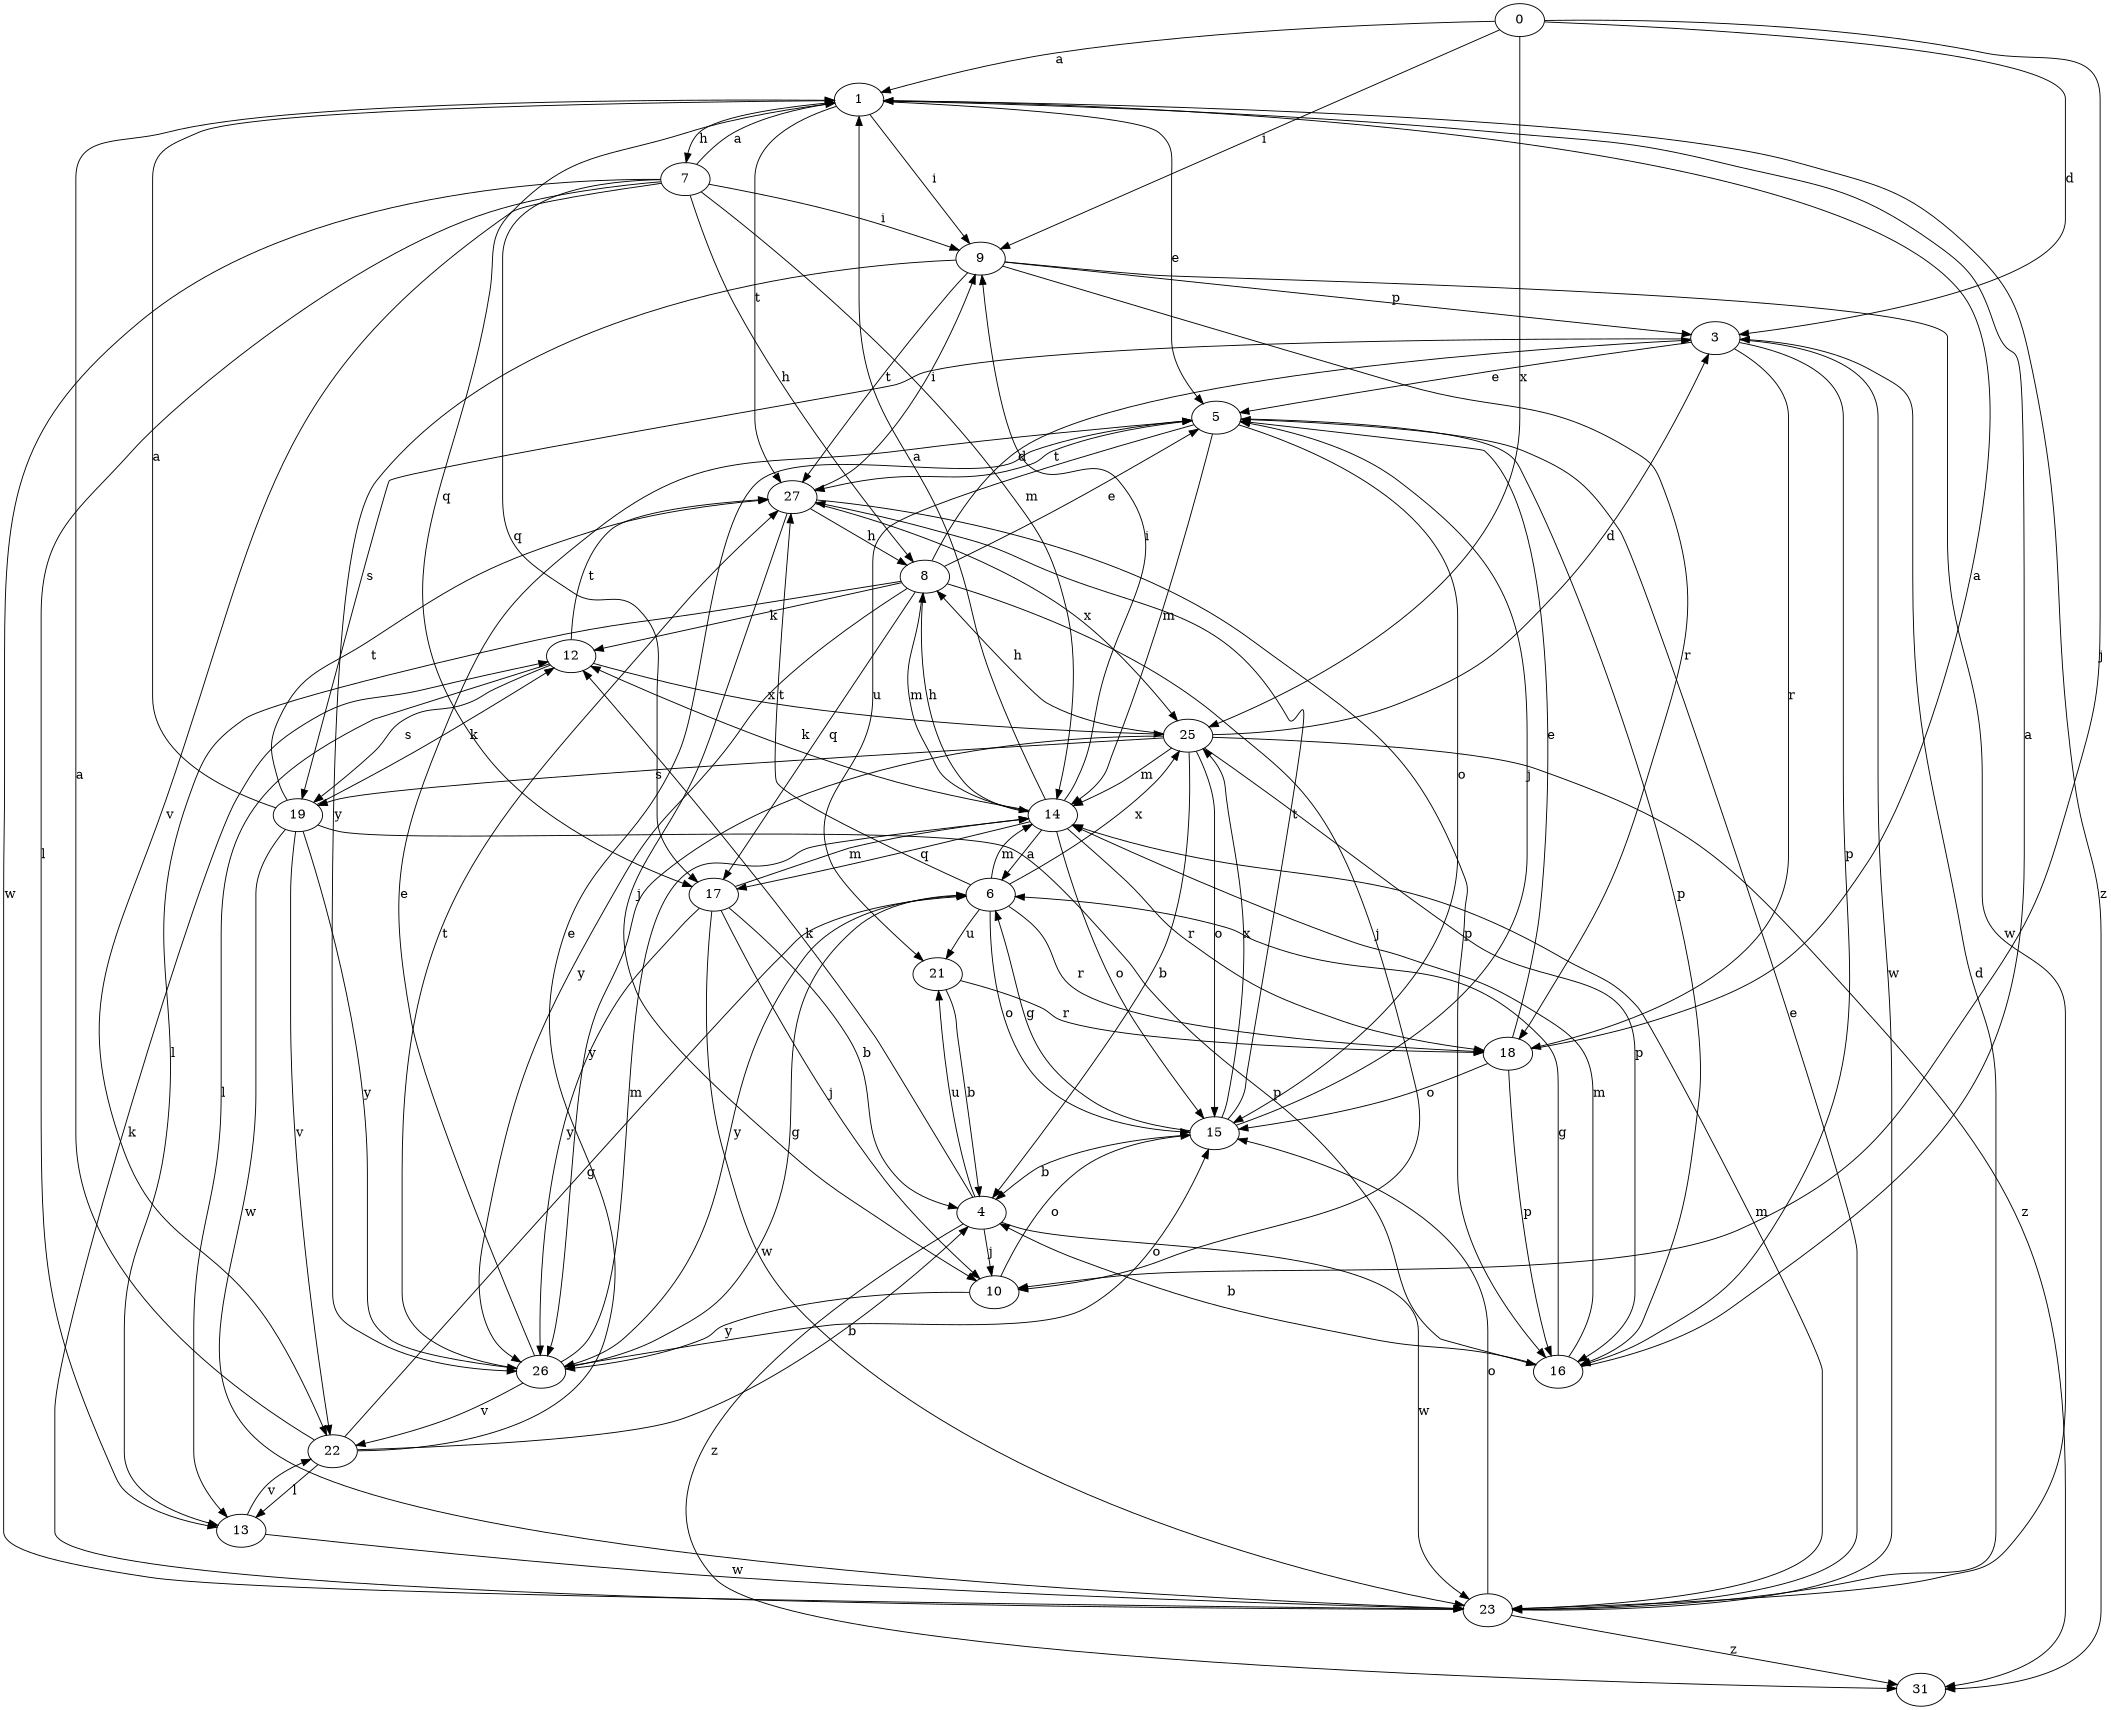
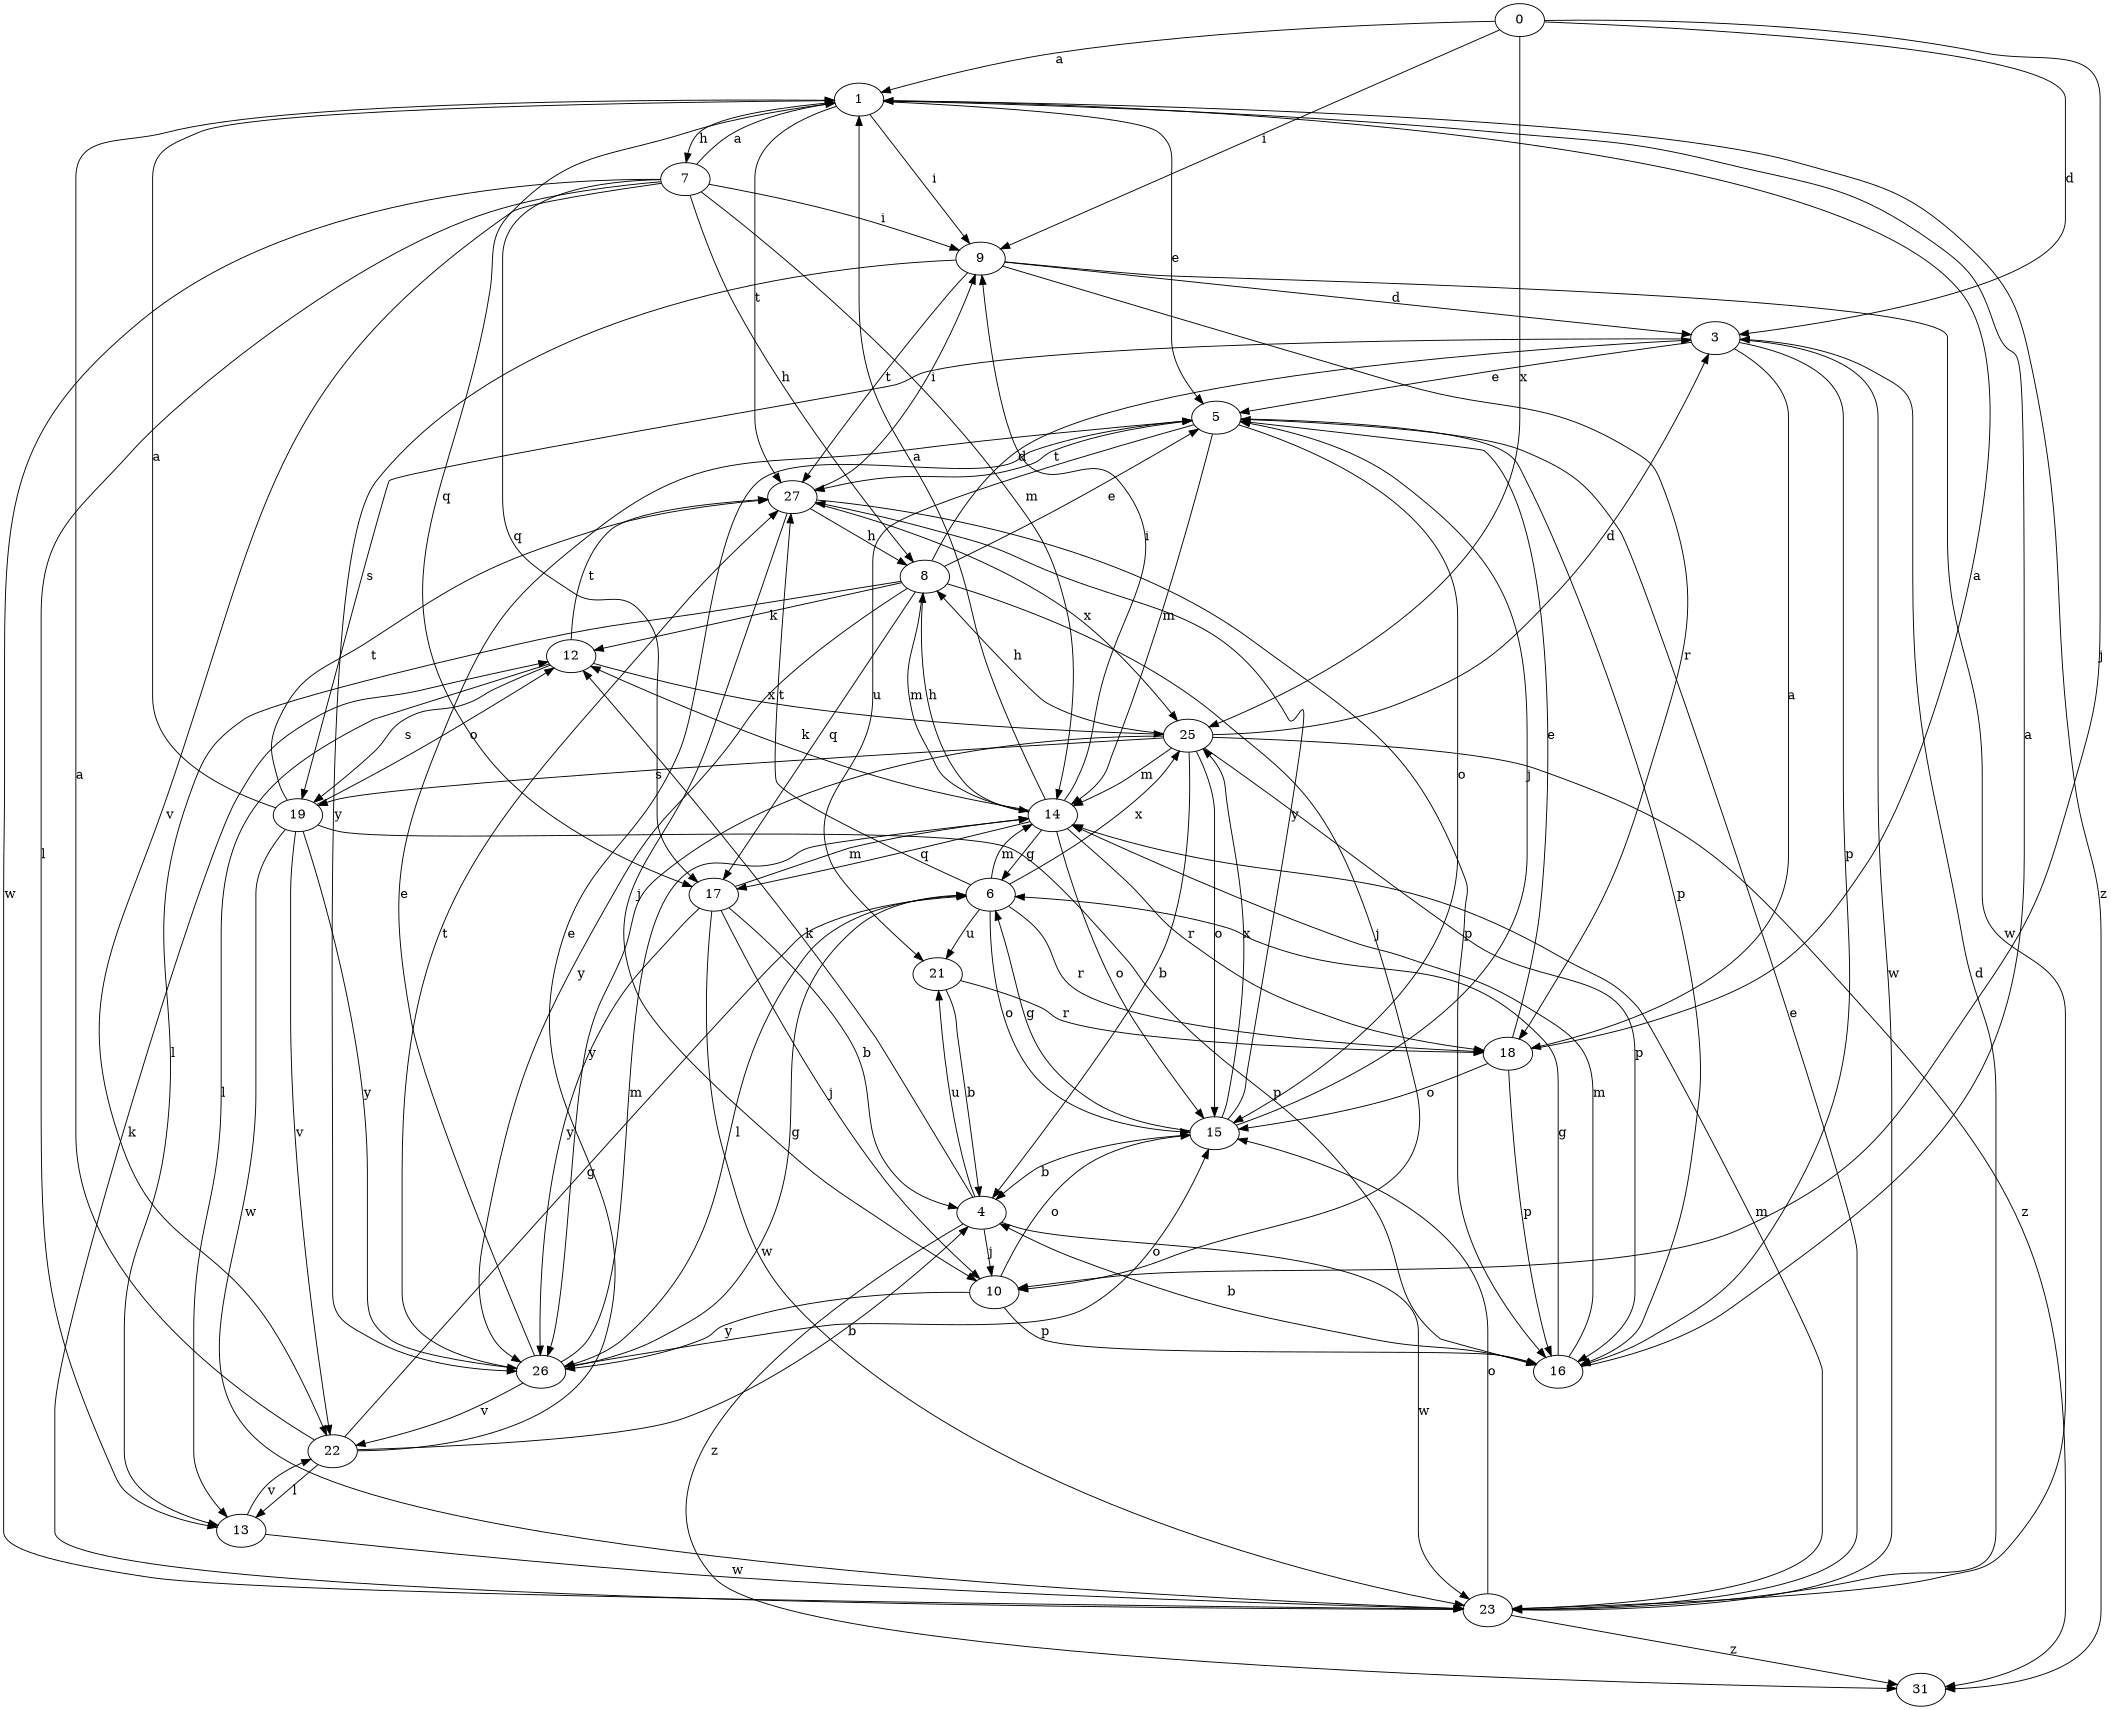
edge "9" -> "3": label "p" -> "d"
edge "3" -> "18": label "r" -> "a"
edge "19" -> "12": label "k" -> "o"
edge "15" -> "27": label "t" -> "y"
edge "14" -> "6": label "a" -> "g"
edge "6" -> "26": label "y" -> "l"
edge "10" -> "16": added, label "p"
